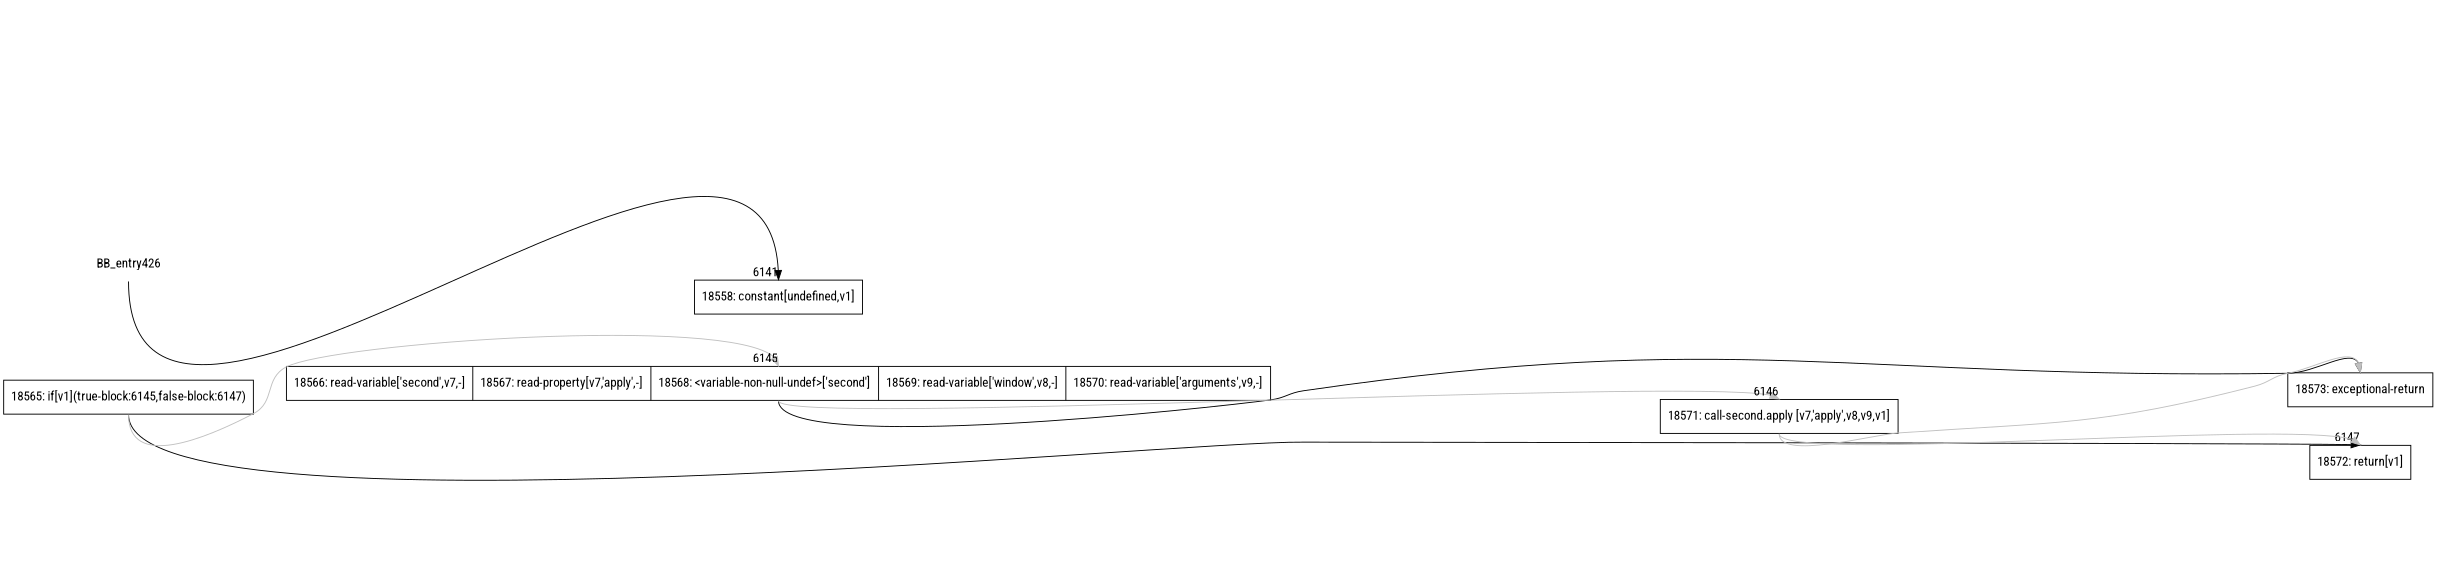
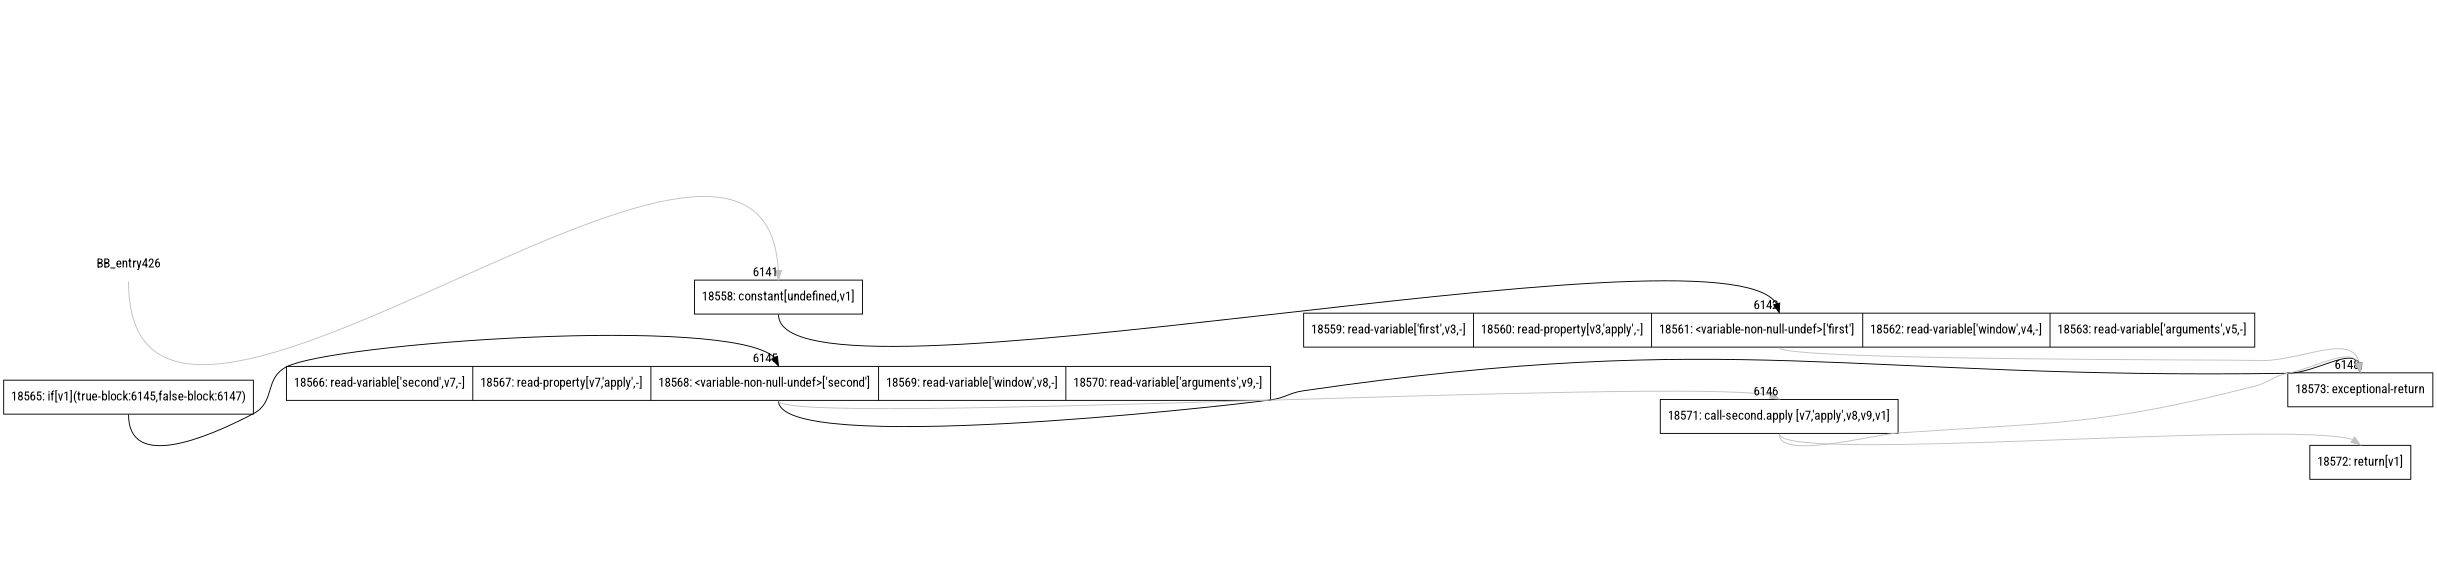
edge "BB_entry426" -> "18558: constant[undefined,v1]": color black -> gray
node "18559: read-variable['first',v3,-]": added
edge "18565: if[v1](true-block:6145,false-block:6147)" -> "18566: read-variable['second',v7,-]": color gray -> black
edge "18565: if[v1](true-block:6145,false-block:6147)" -> "18572: return[v1]": removed
